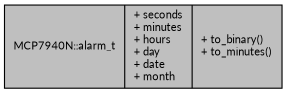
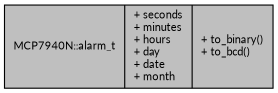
node "MCP7940N::alarm_t": text "+ to_minutes()" -> "+ to_bcd()"
